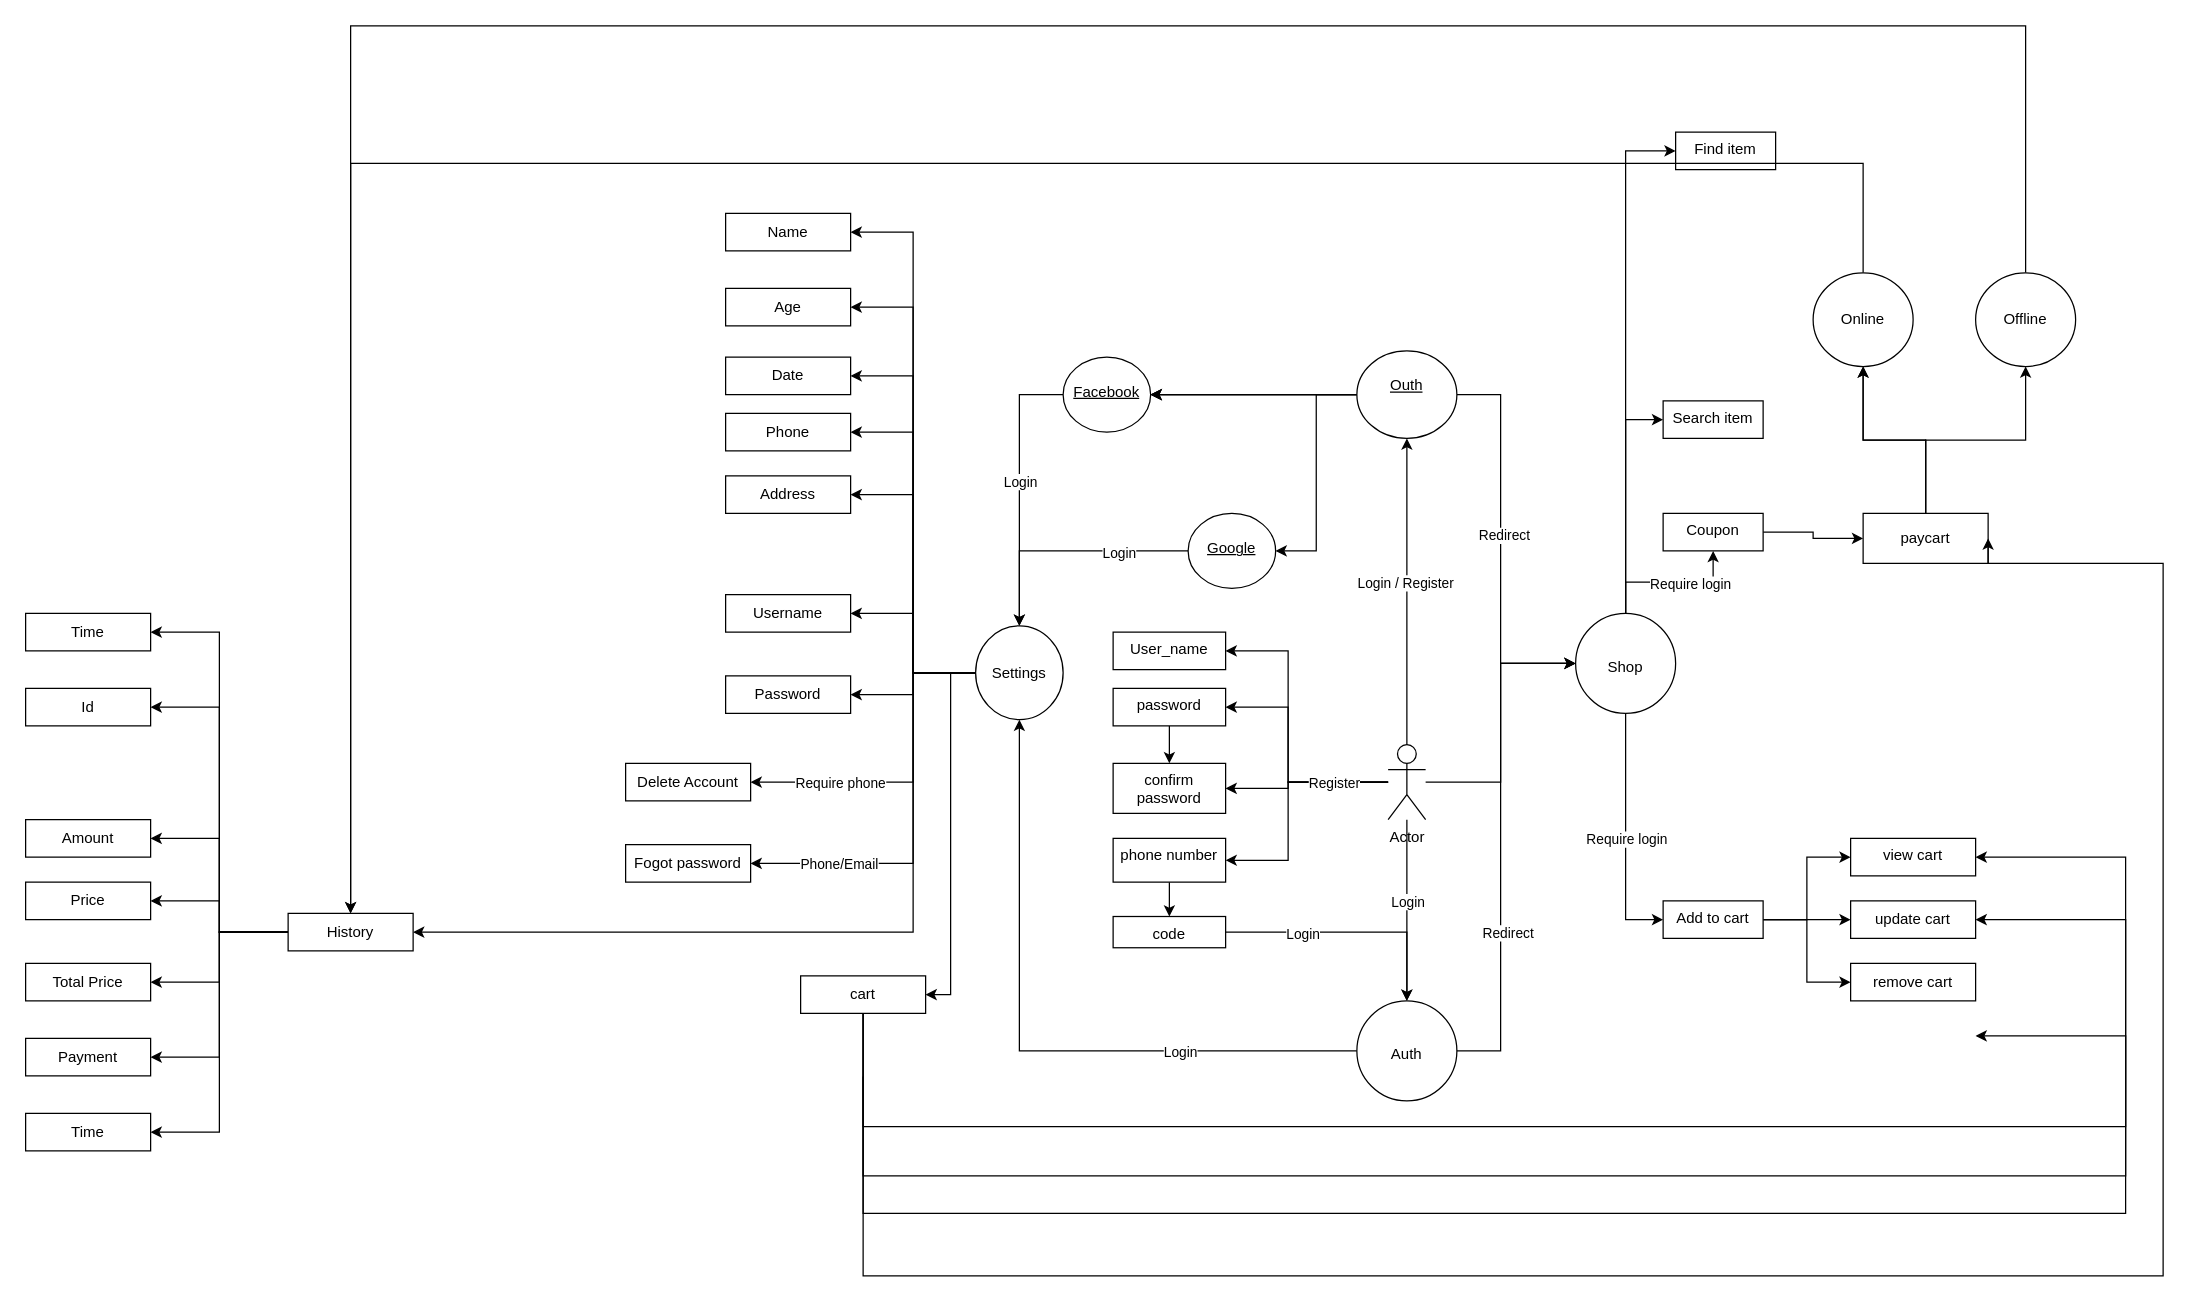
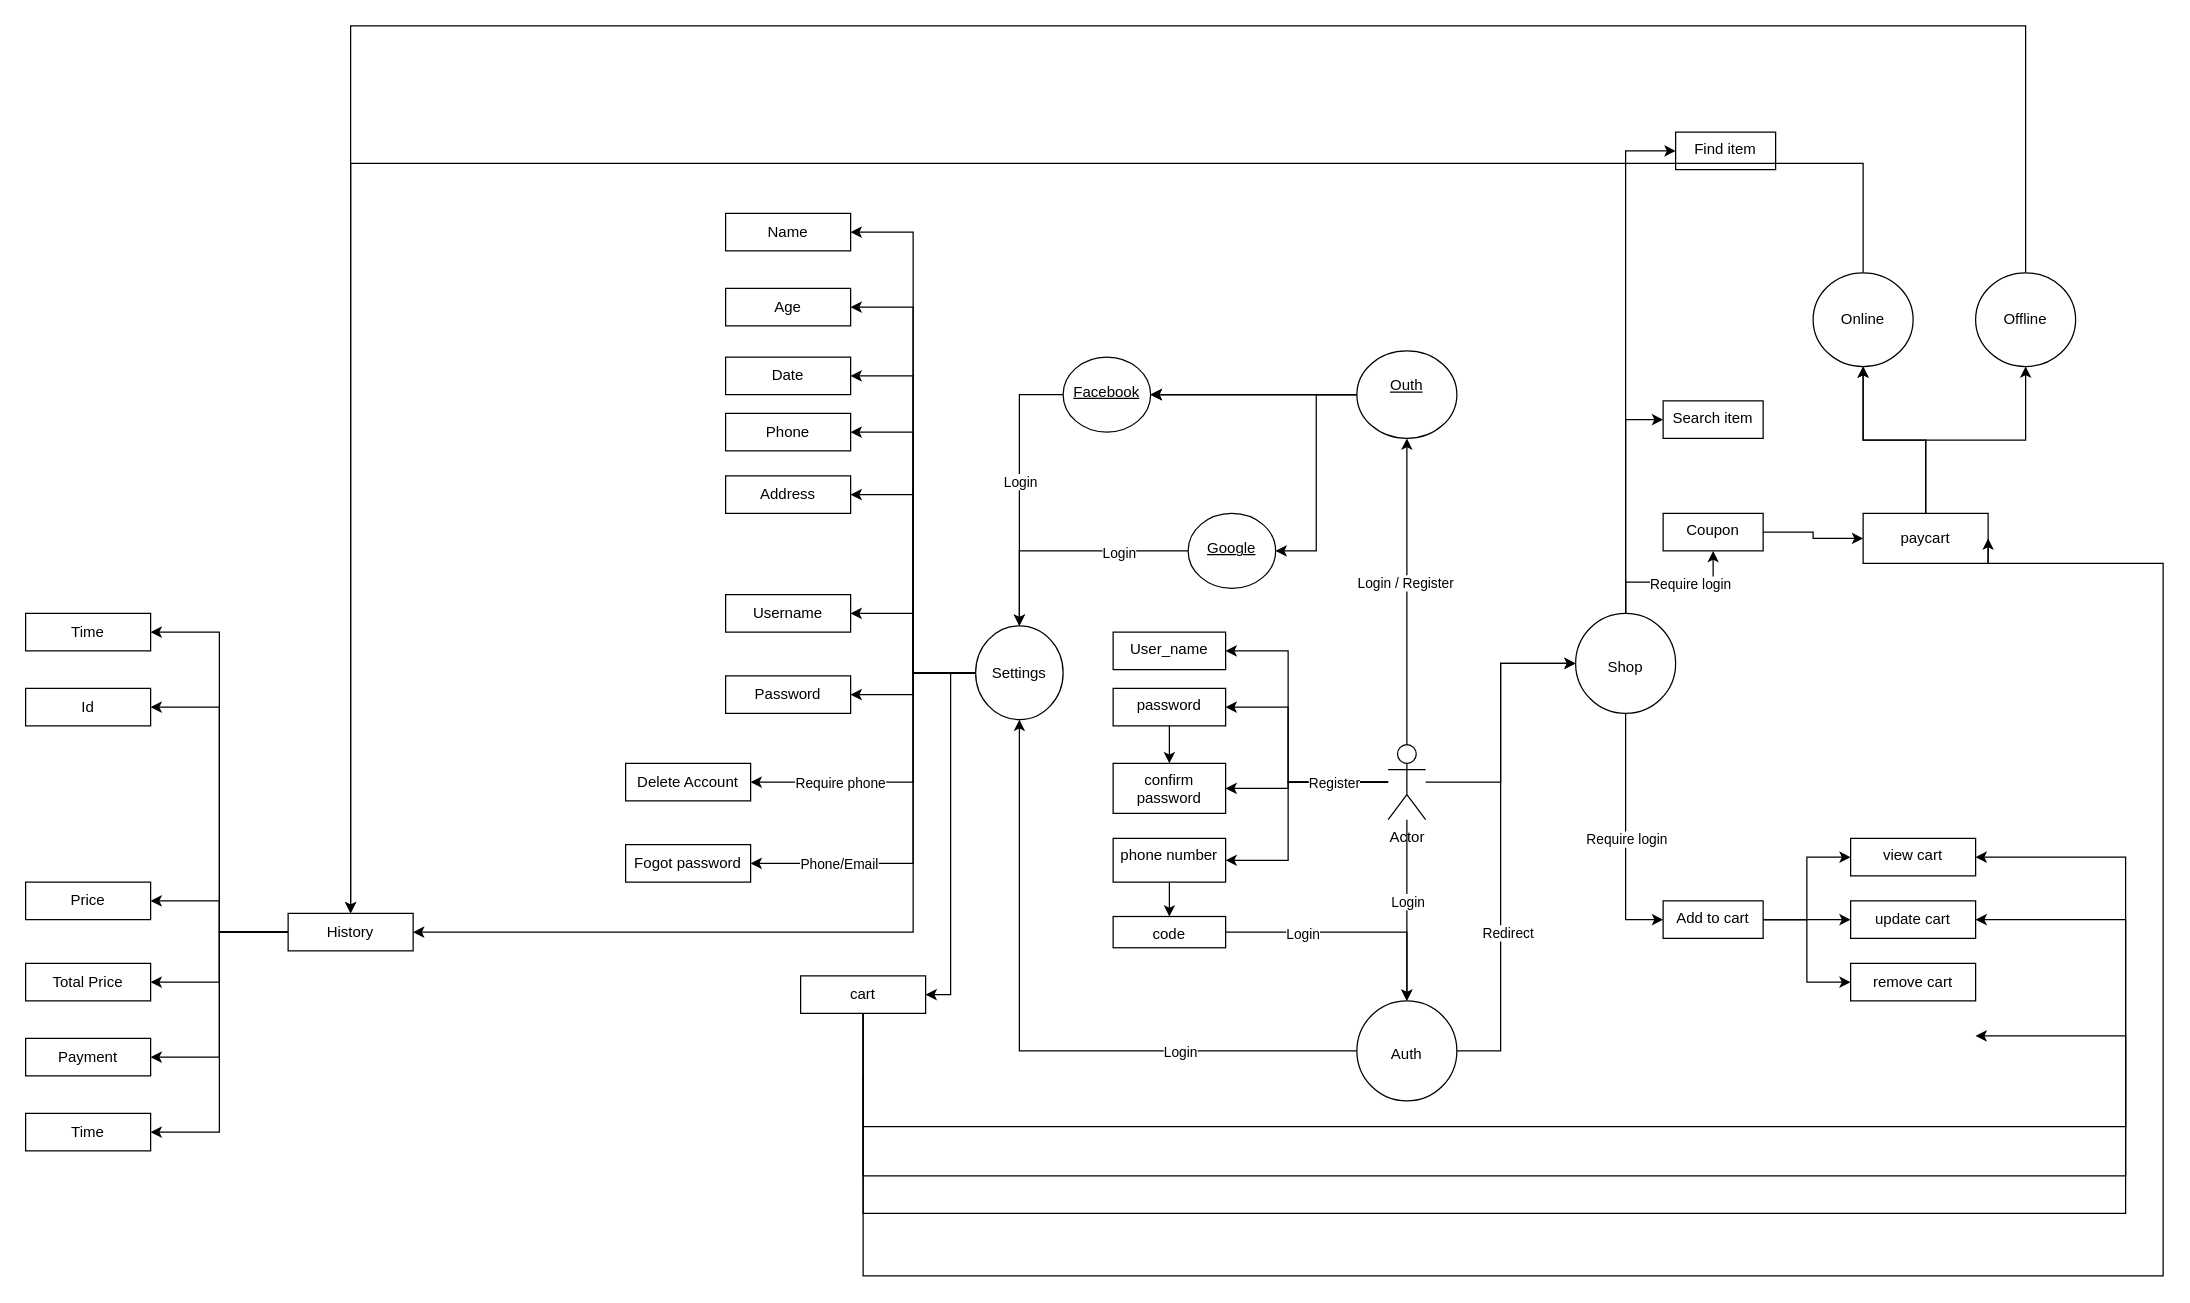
edge "Outh" -> "Shop": removed, label "Redirect"
node "Amount": removed
edge "History" -> "Amount": removed
